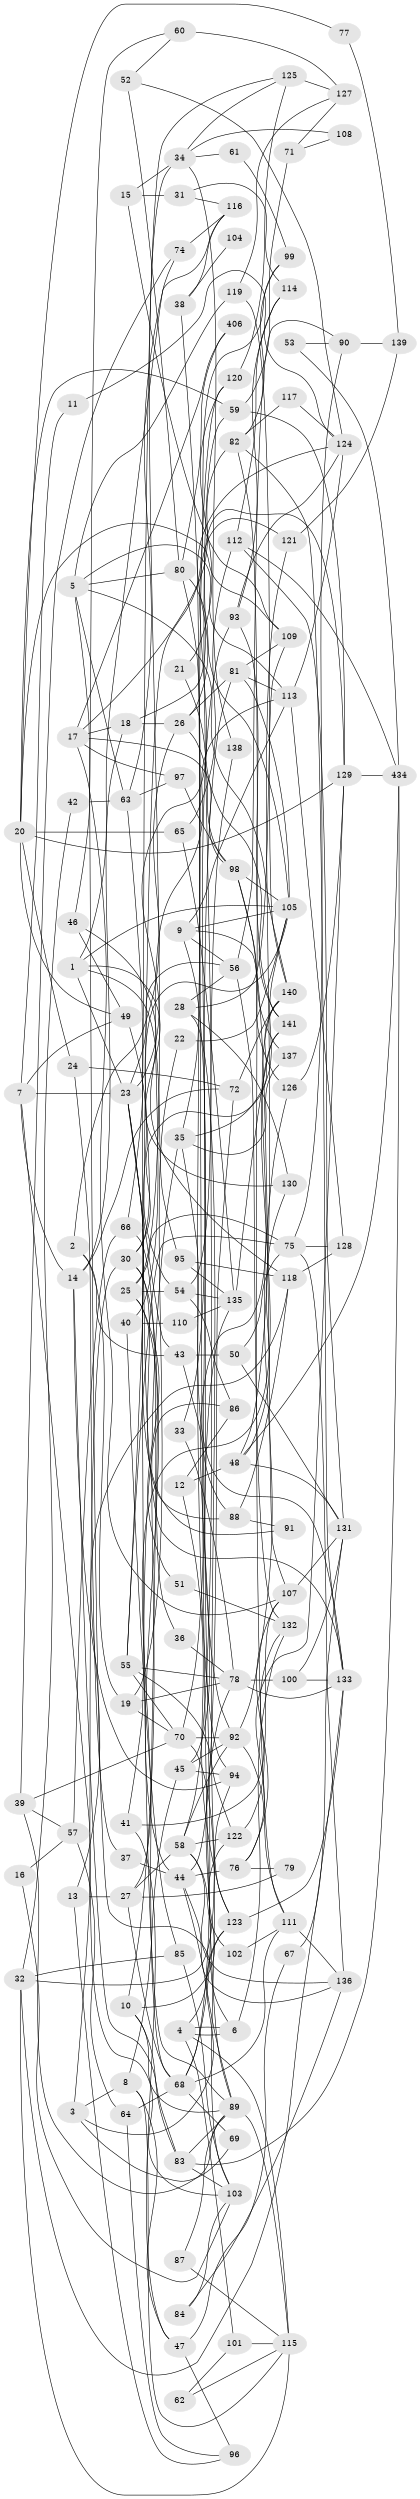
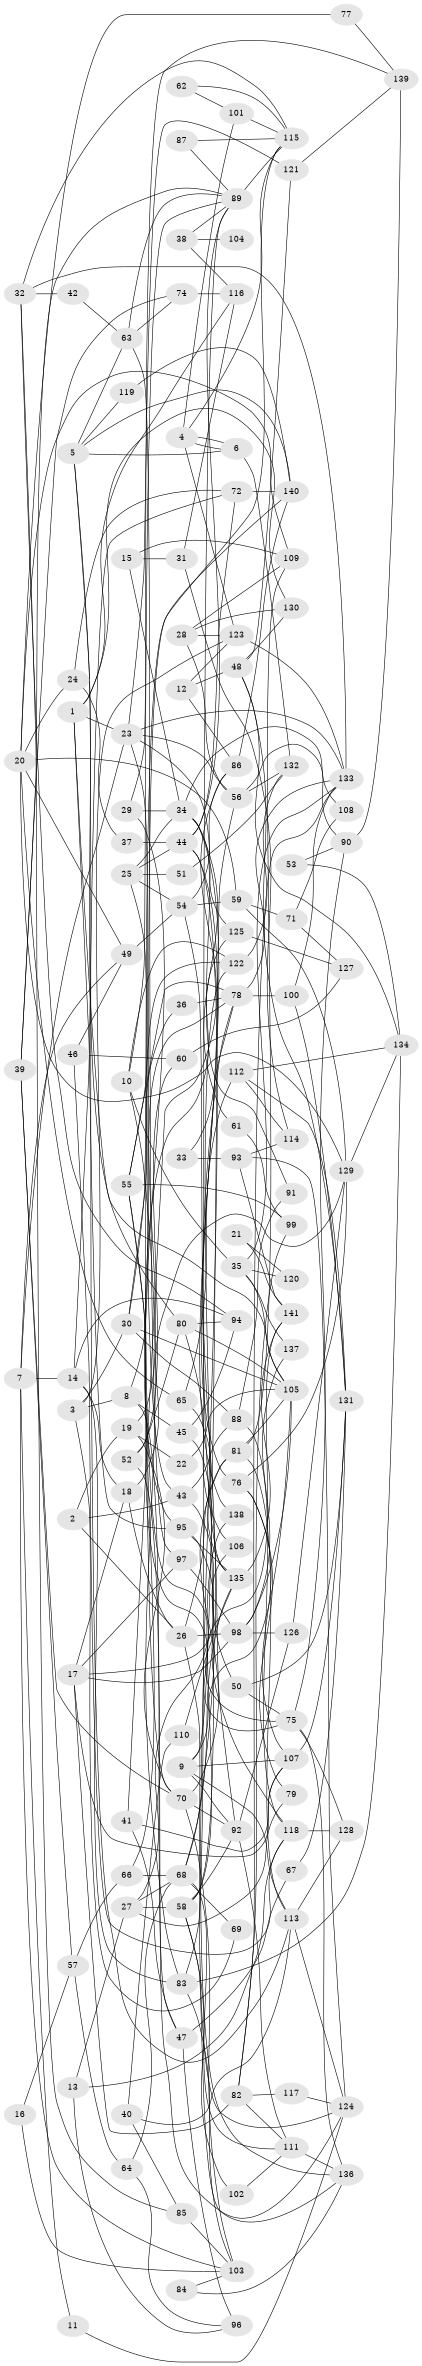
edge "127" -- "119": removed
edge "125" -- "120": removed
node "406": label "406" -> "106"
node "434": label "434" -> "134"
node "29": added
edge "140" -- "45": now "140" -- "86"
